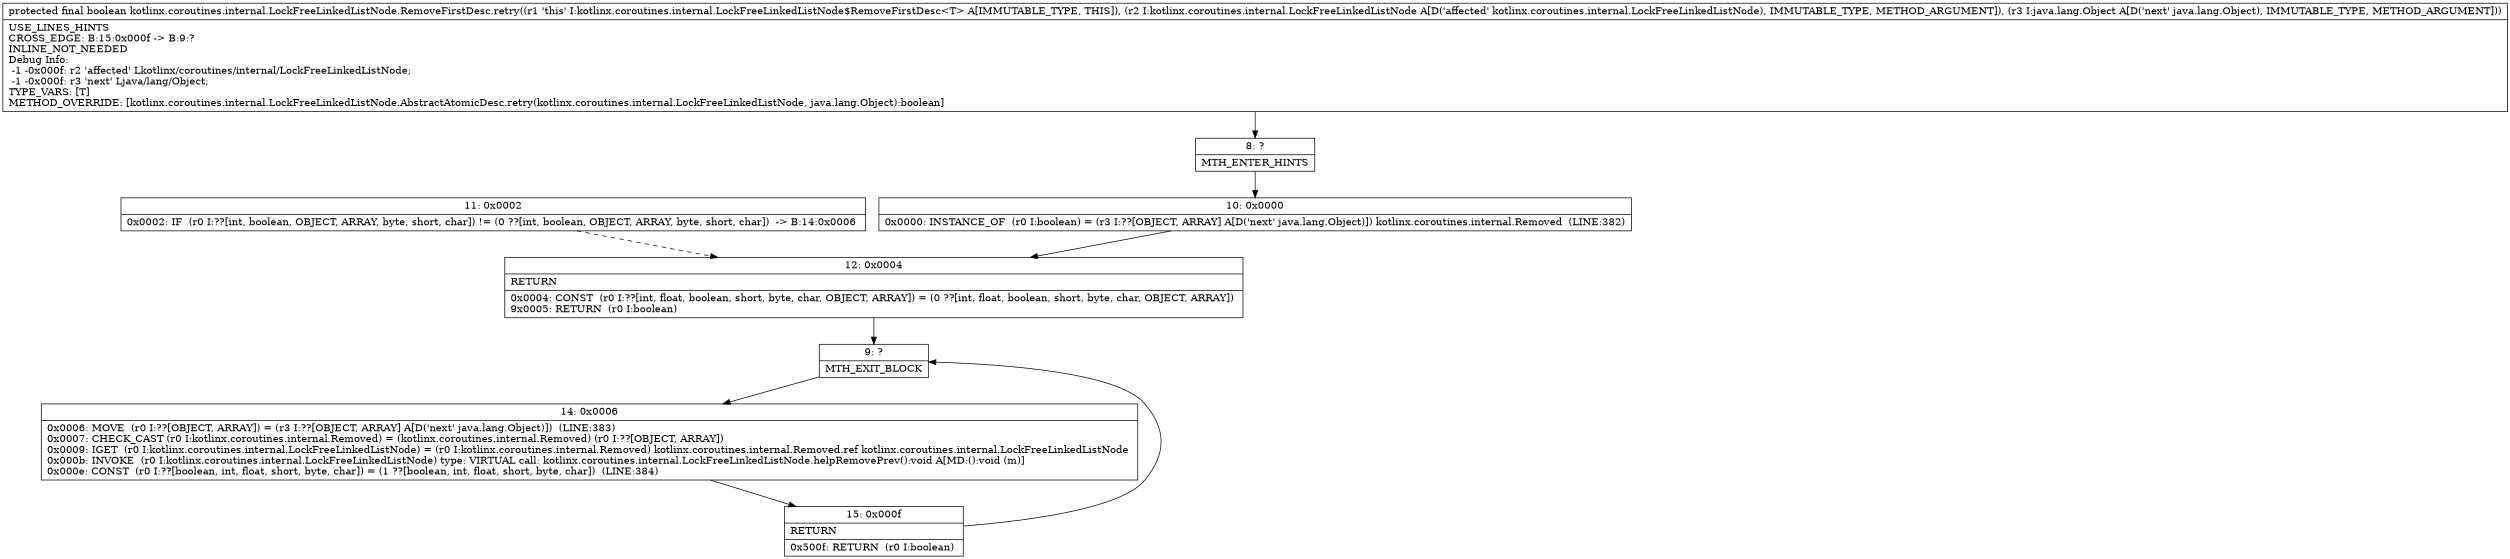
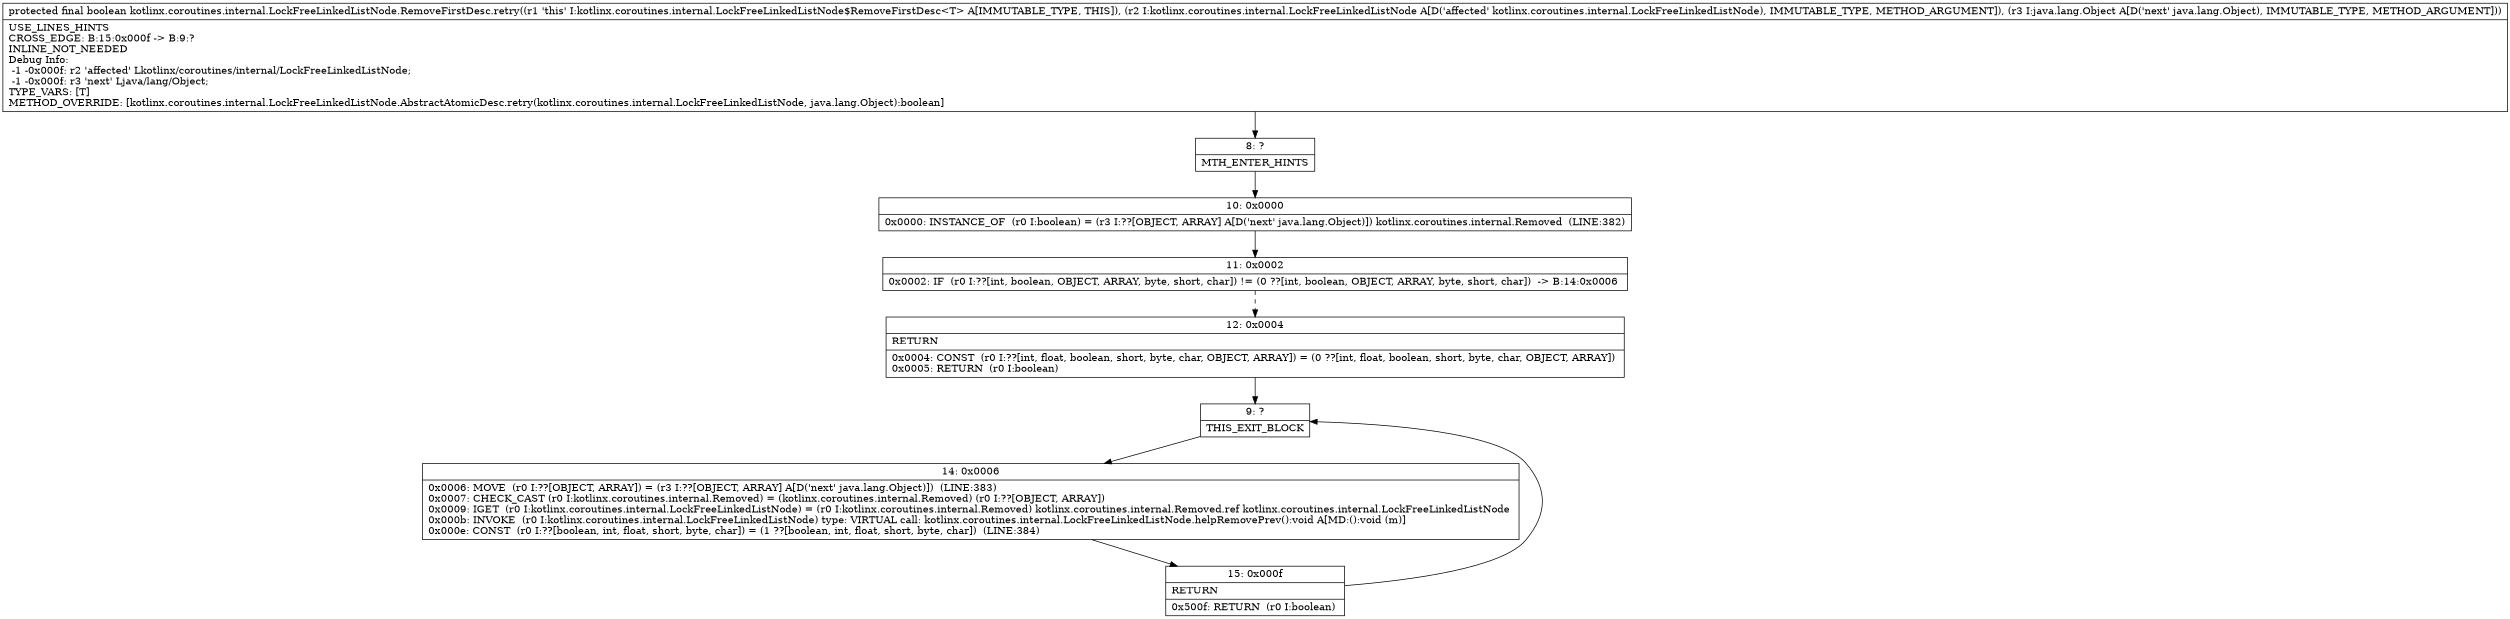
edge "10: 0x0000" -> "12: 0x0004": now "10: 0x0000" -> "11: 0x0002"
node "12: 0x0004": text "9x0005: RETURN  (r0 I:boolean)" -> "0x0005: RETURN  (r0 I:boolean)"
node "9: ?": text "MTH_EXIT_BLOCK" -> "THIS_EXIT_BLOCK"
